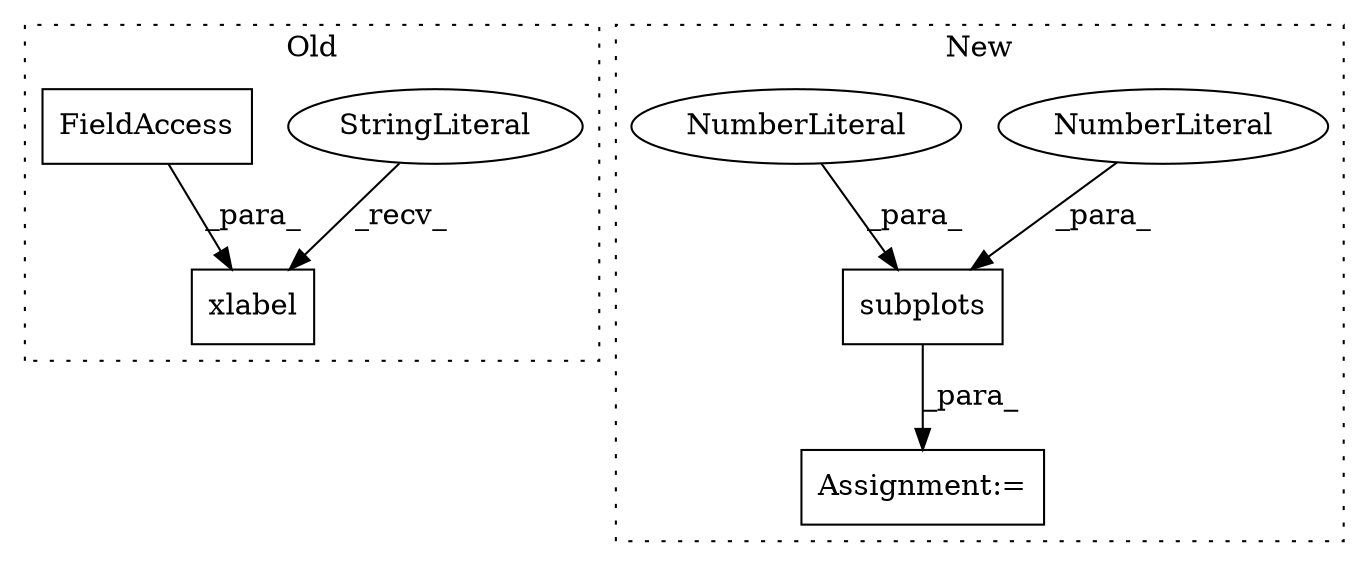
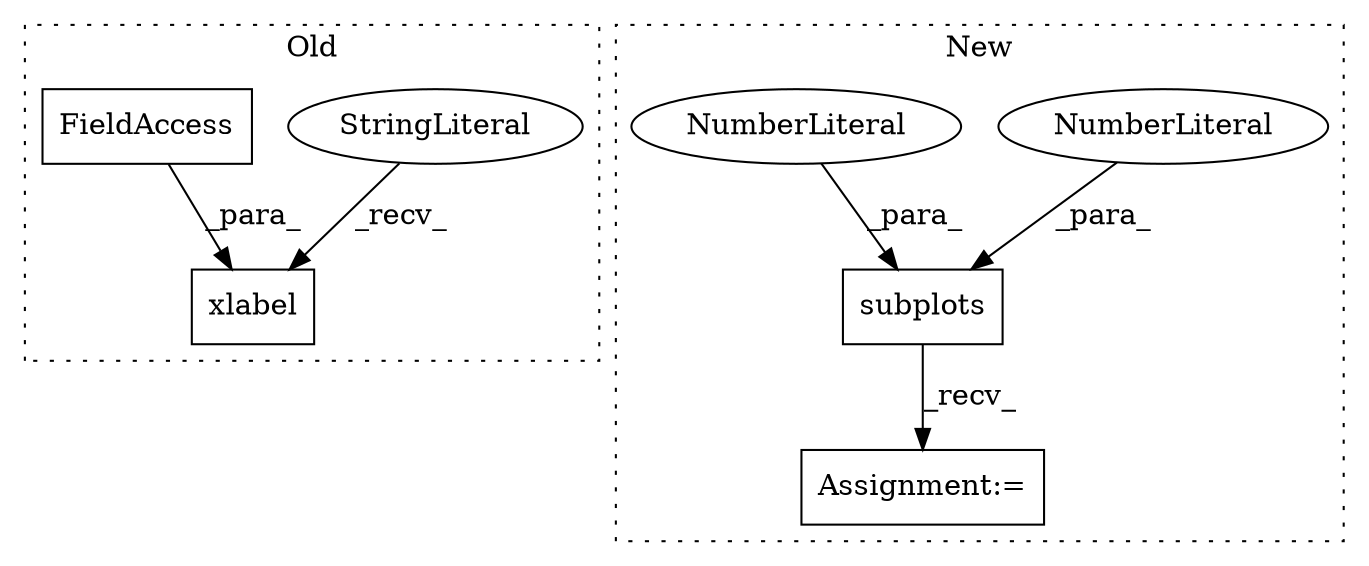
edge "subplots" -> "Assignment:=": label "_para_" -> "_recv_"
